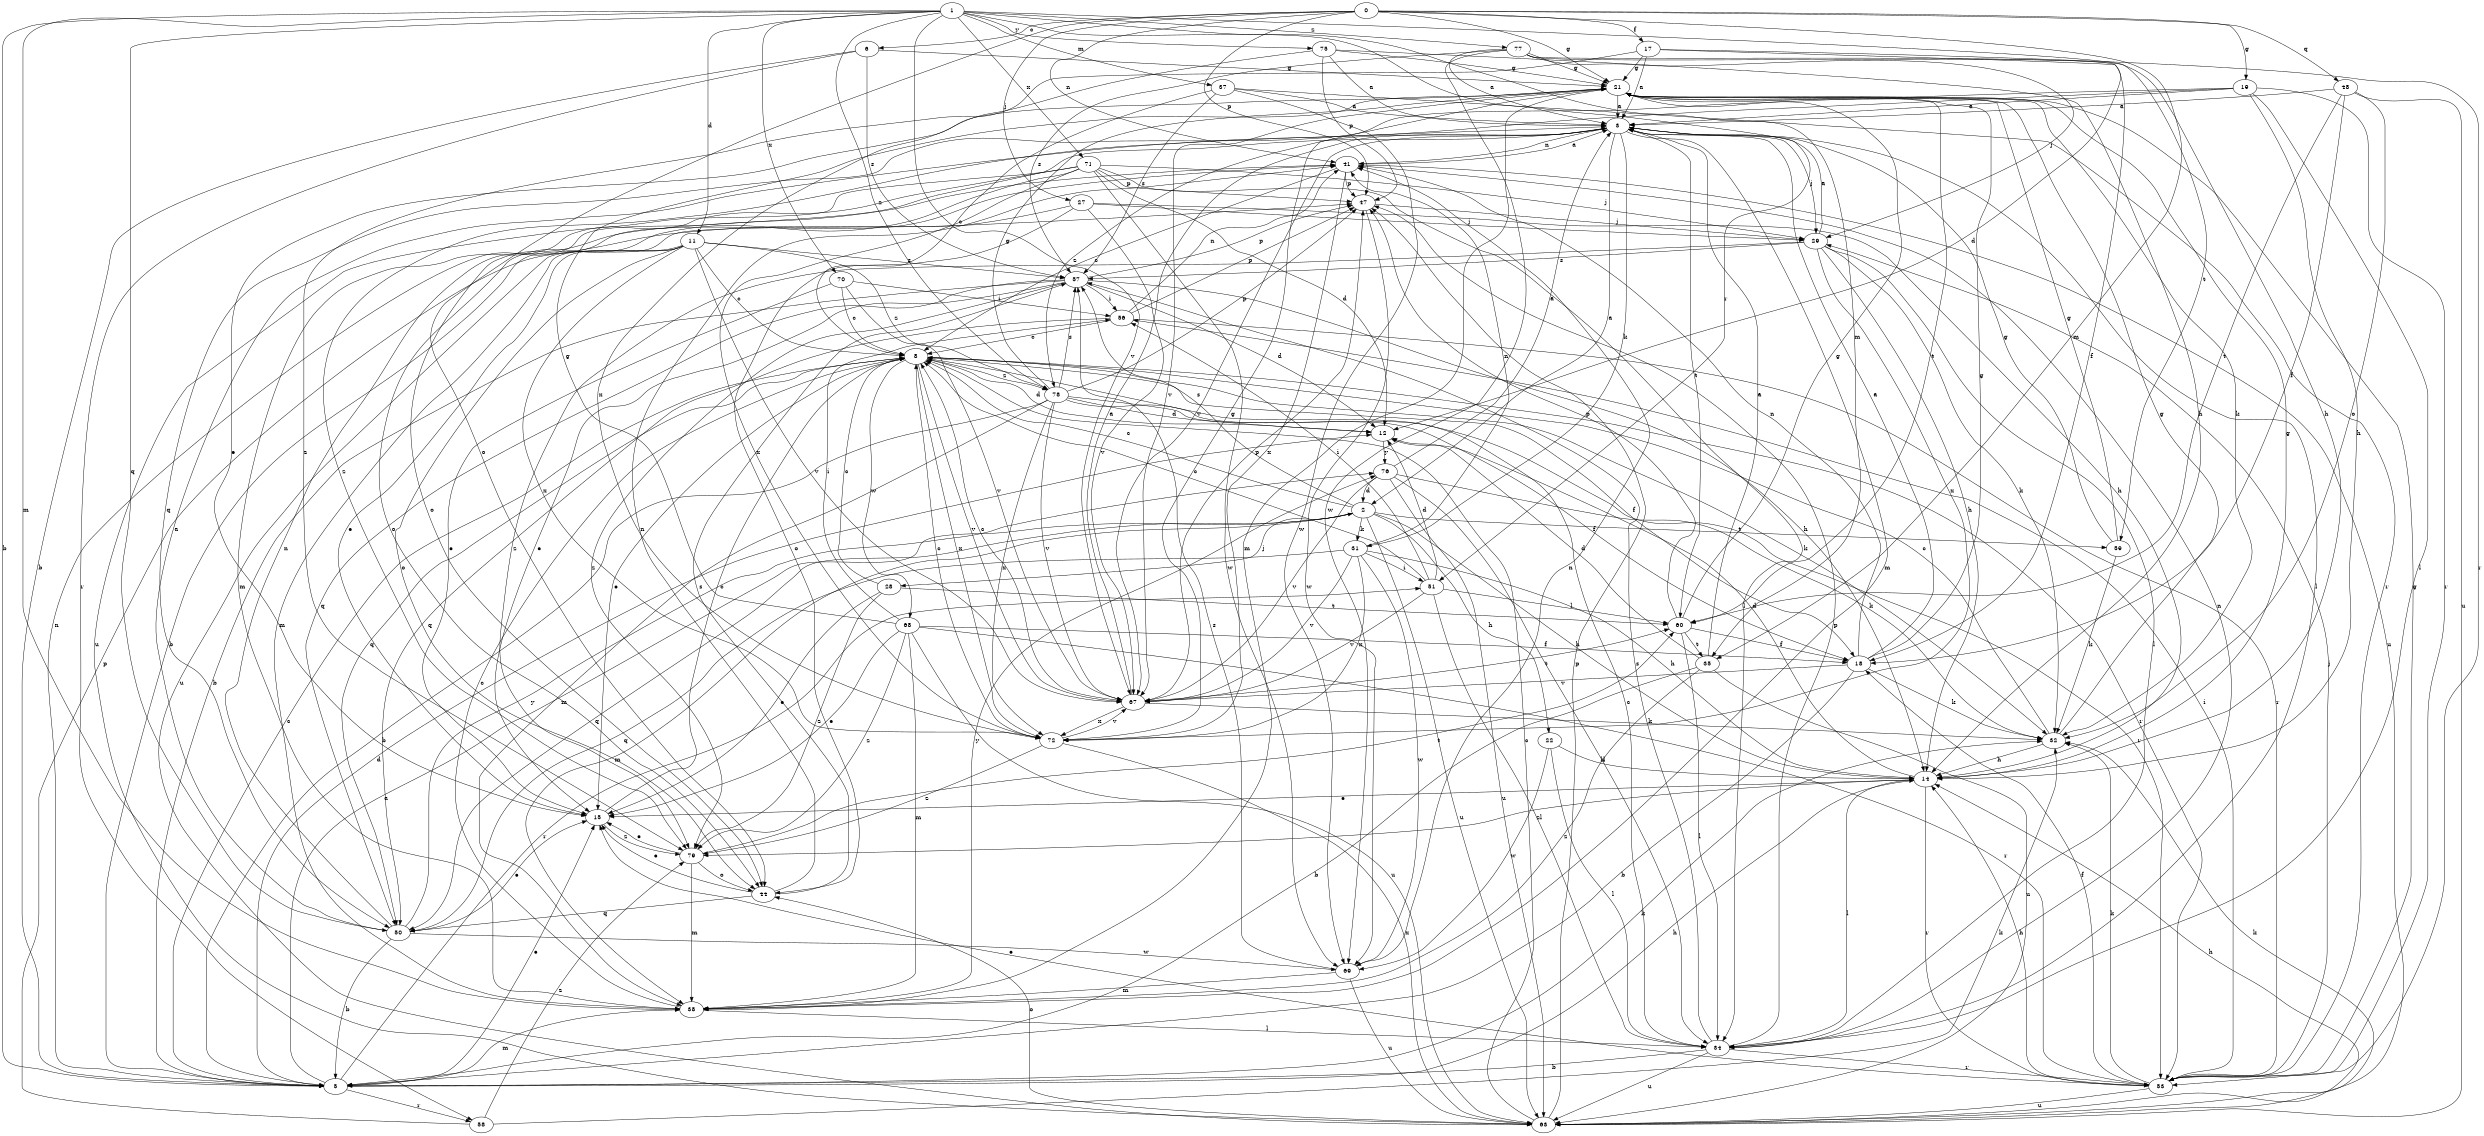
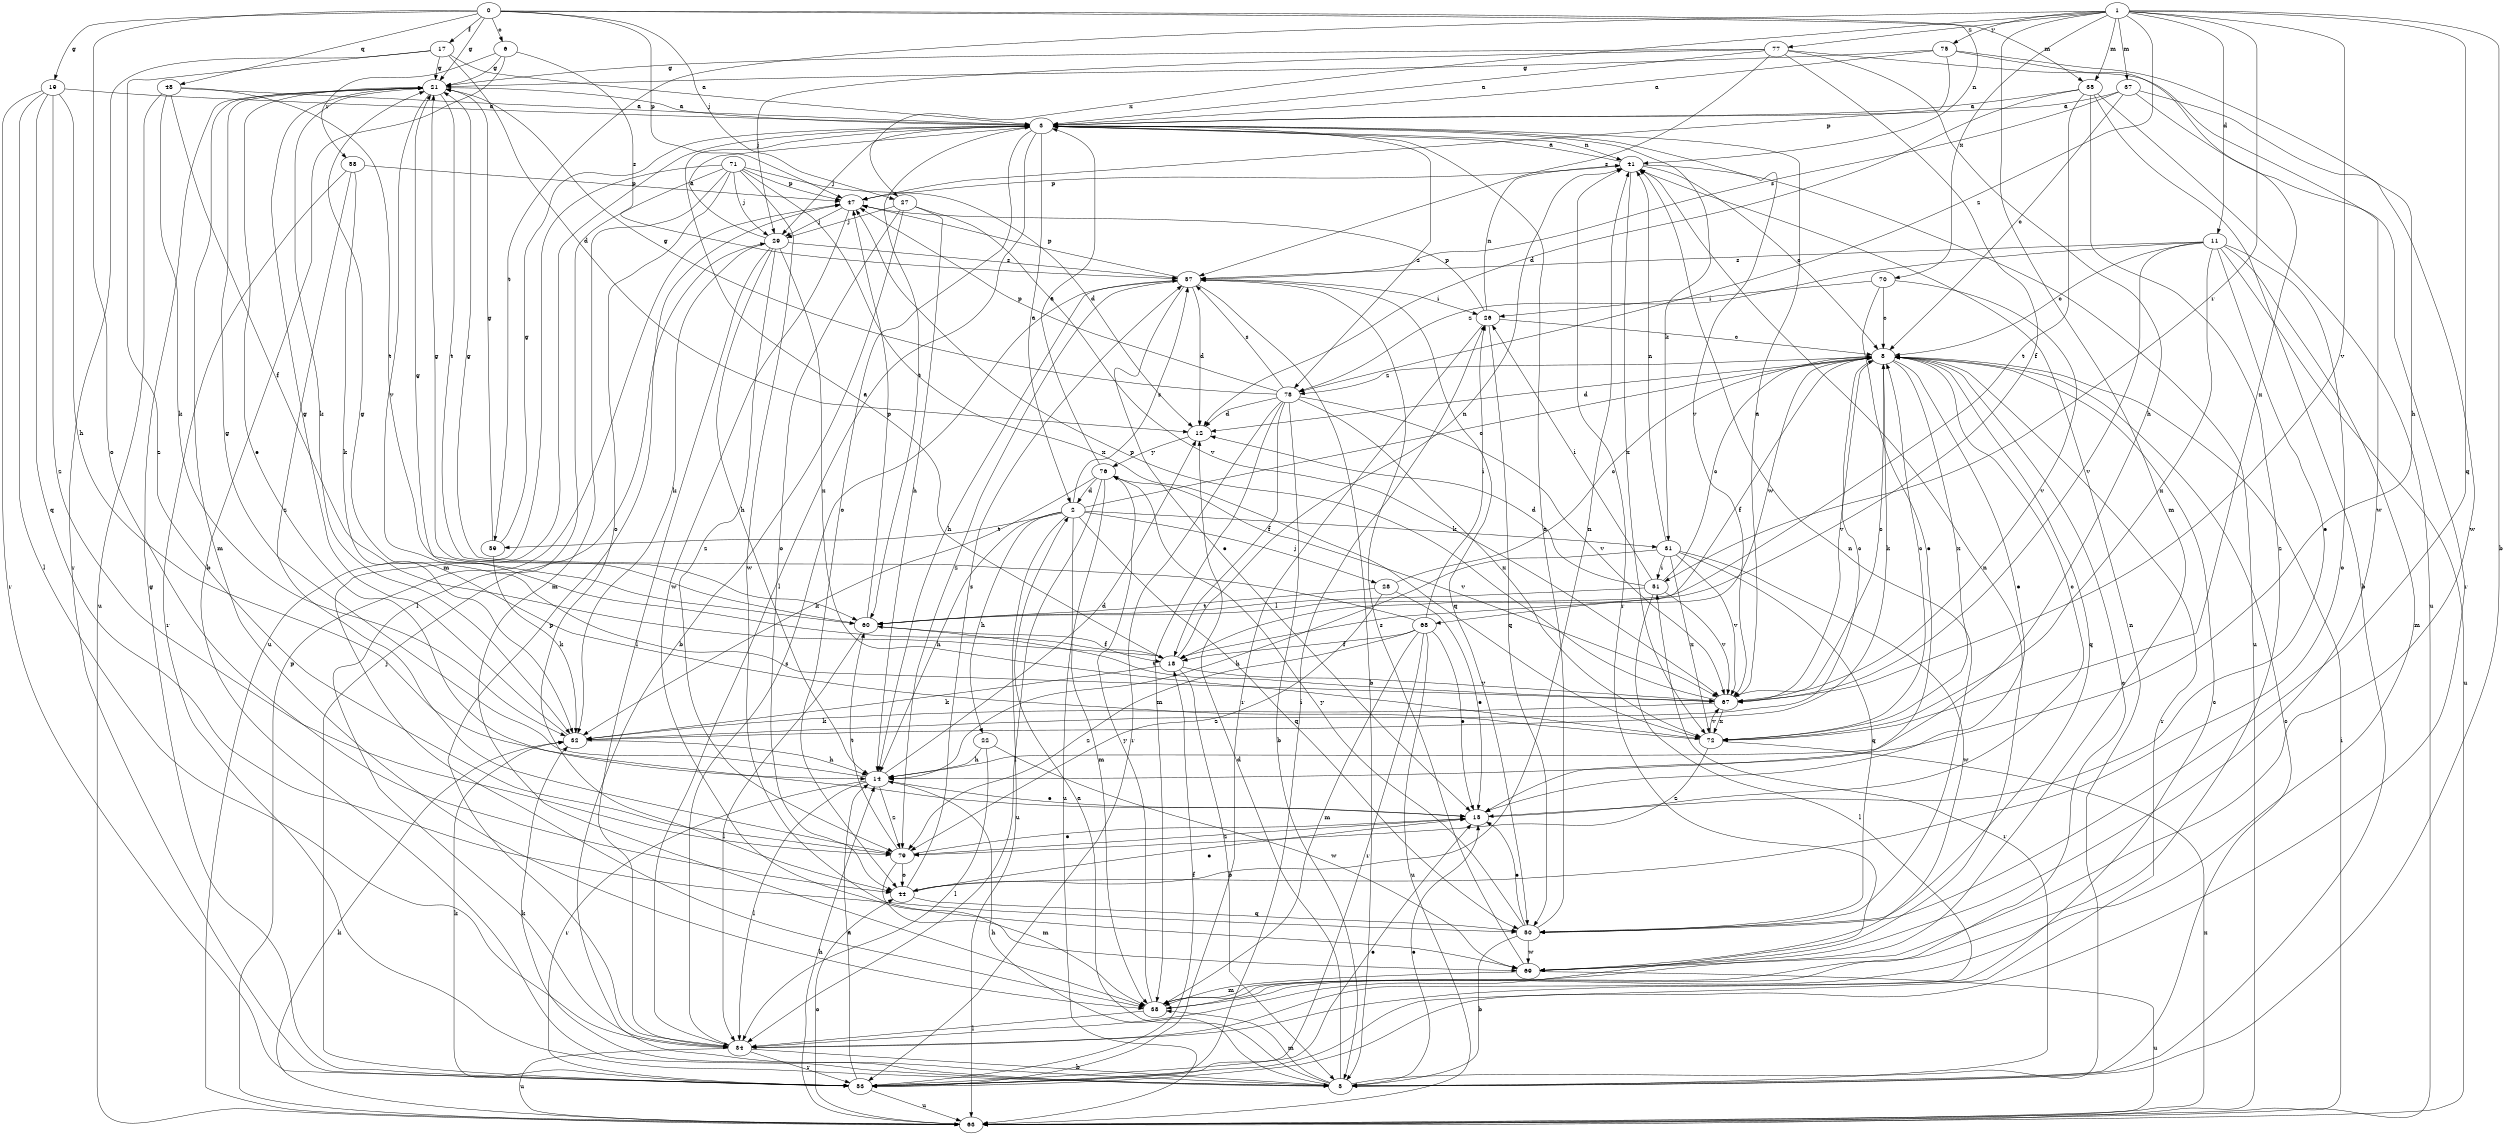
edge "1" -> "71": now "1" -> "27"
node "56": label "56" -> "26"
edge "48" -> "32": label "o" -> "k"
edge "34" -> "41": label "n" -> "r"
edge "60" -> "35": reversed
edge "63" -> "8": label "c" -> "i"
edge "53" -> "14": label "h" -> "a"
edge "5" -> "58": reversed
